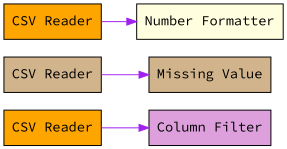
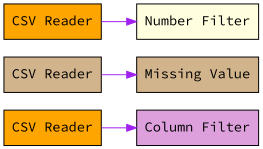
node "Number Formatter": label "Number Formatter" -> "Number Filter"
